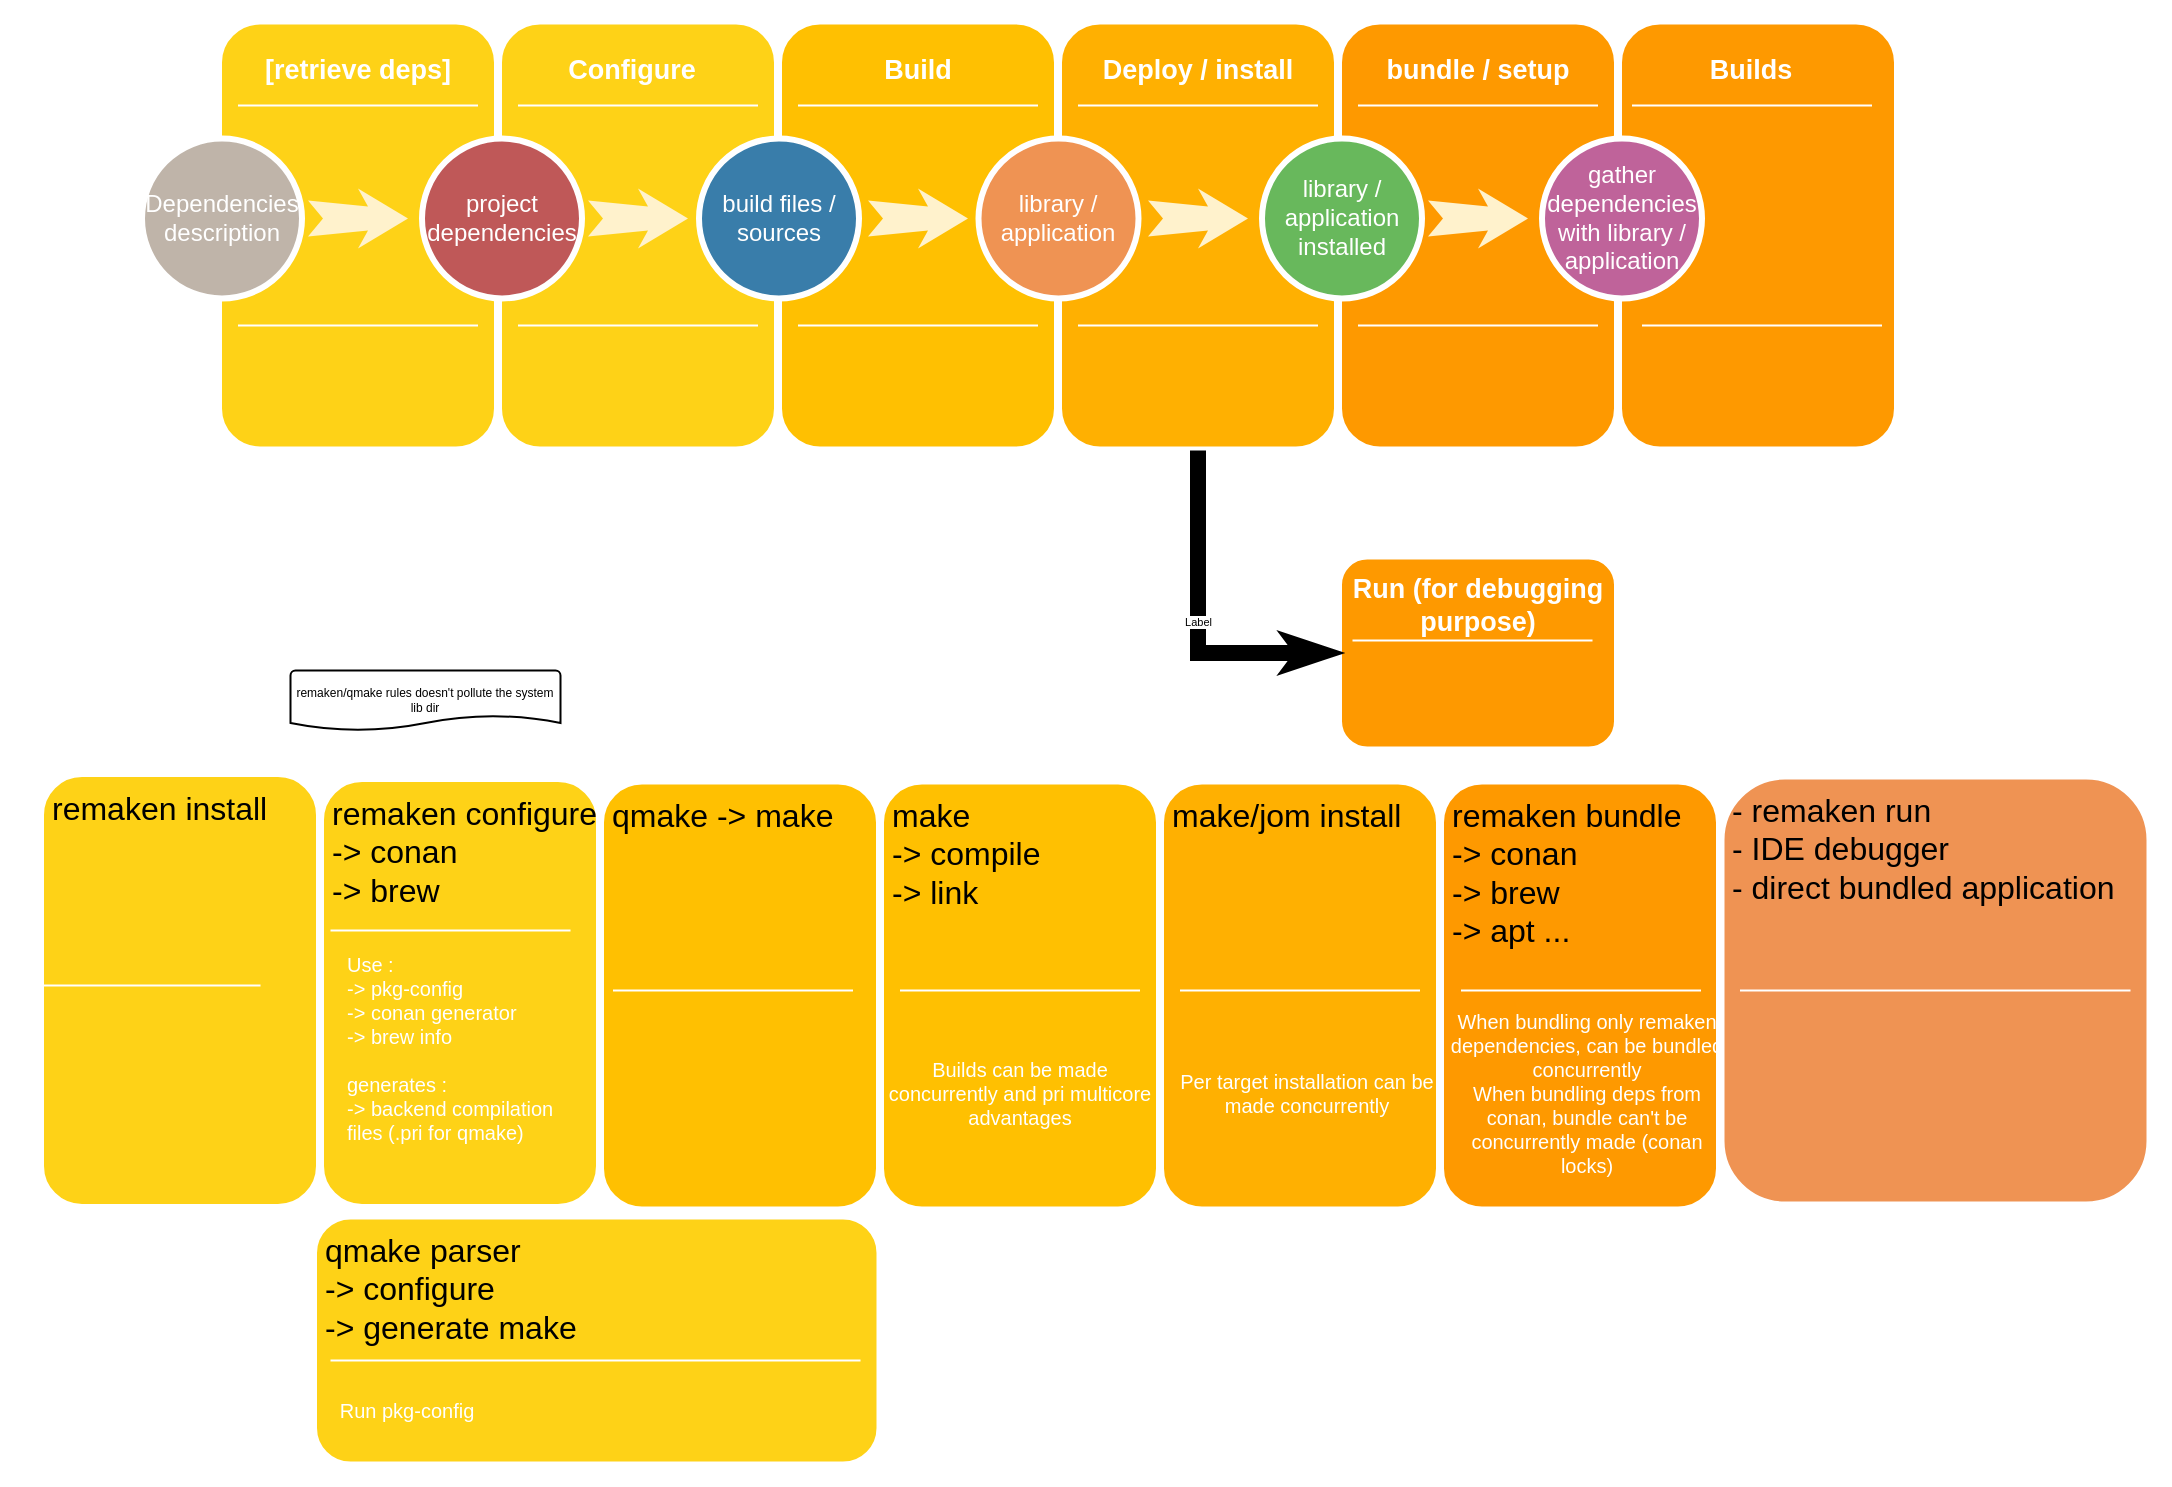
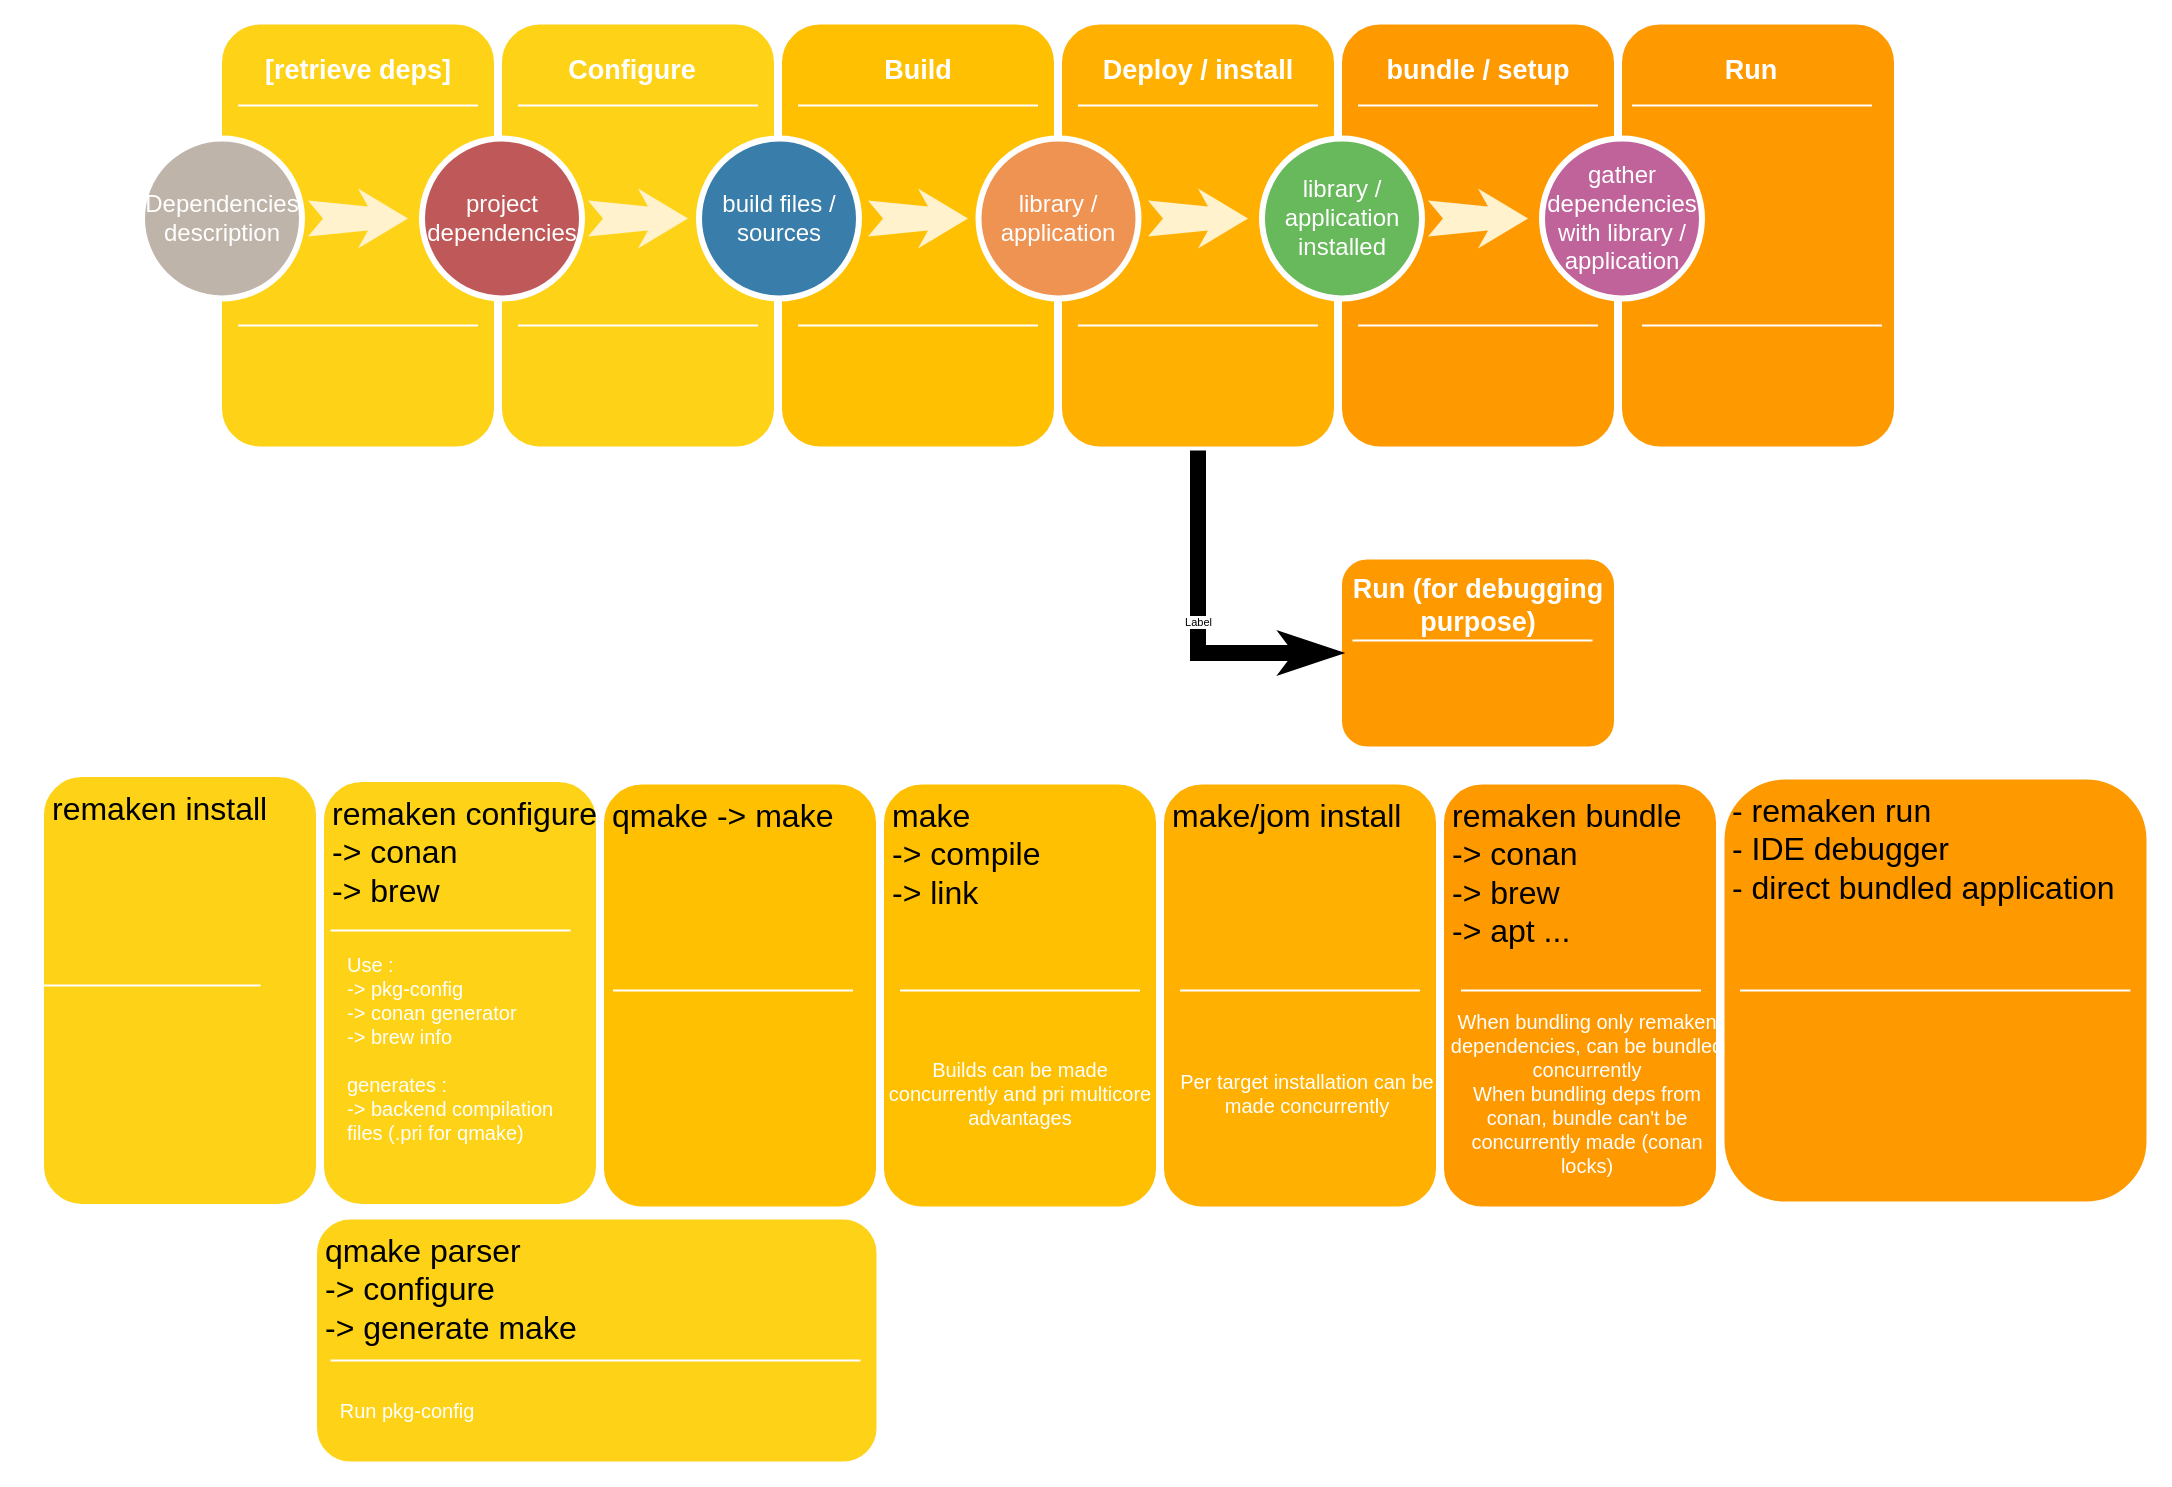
node "Builds": label "Builds" -> "Run"
node "remaken/qmake rules doesn't pollute the system lib dir": removed
node "- remaken run- IDE debugger- direct bundled application": fillcolor #ef9353 -> #fe9900
